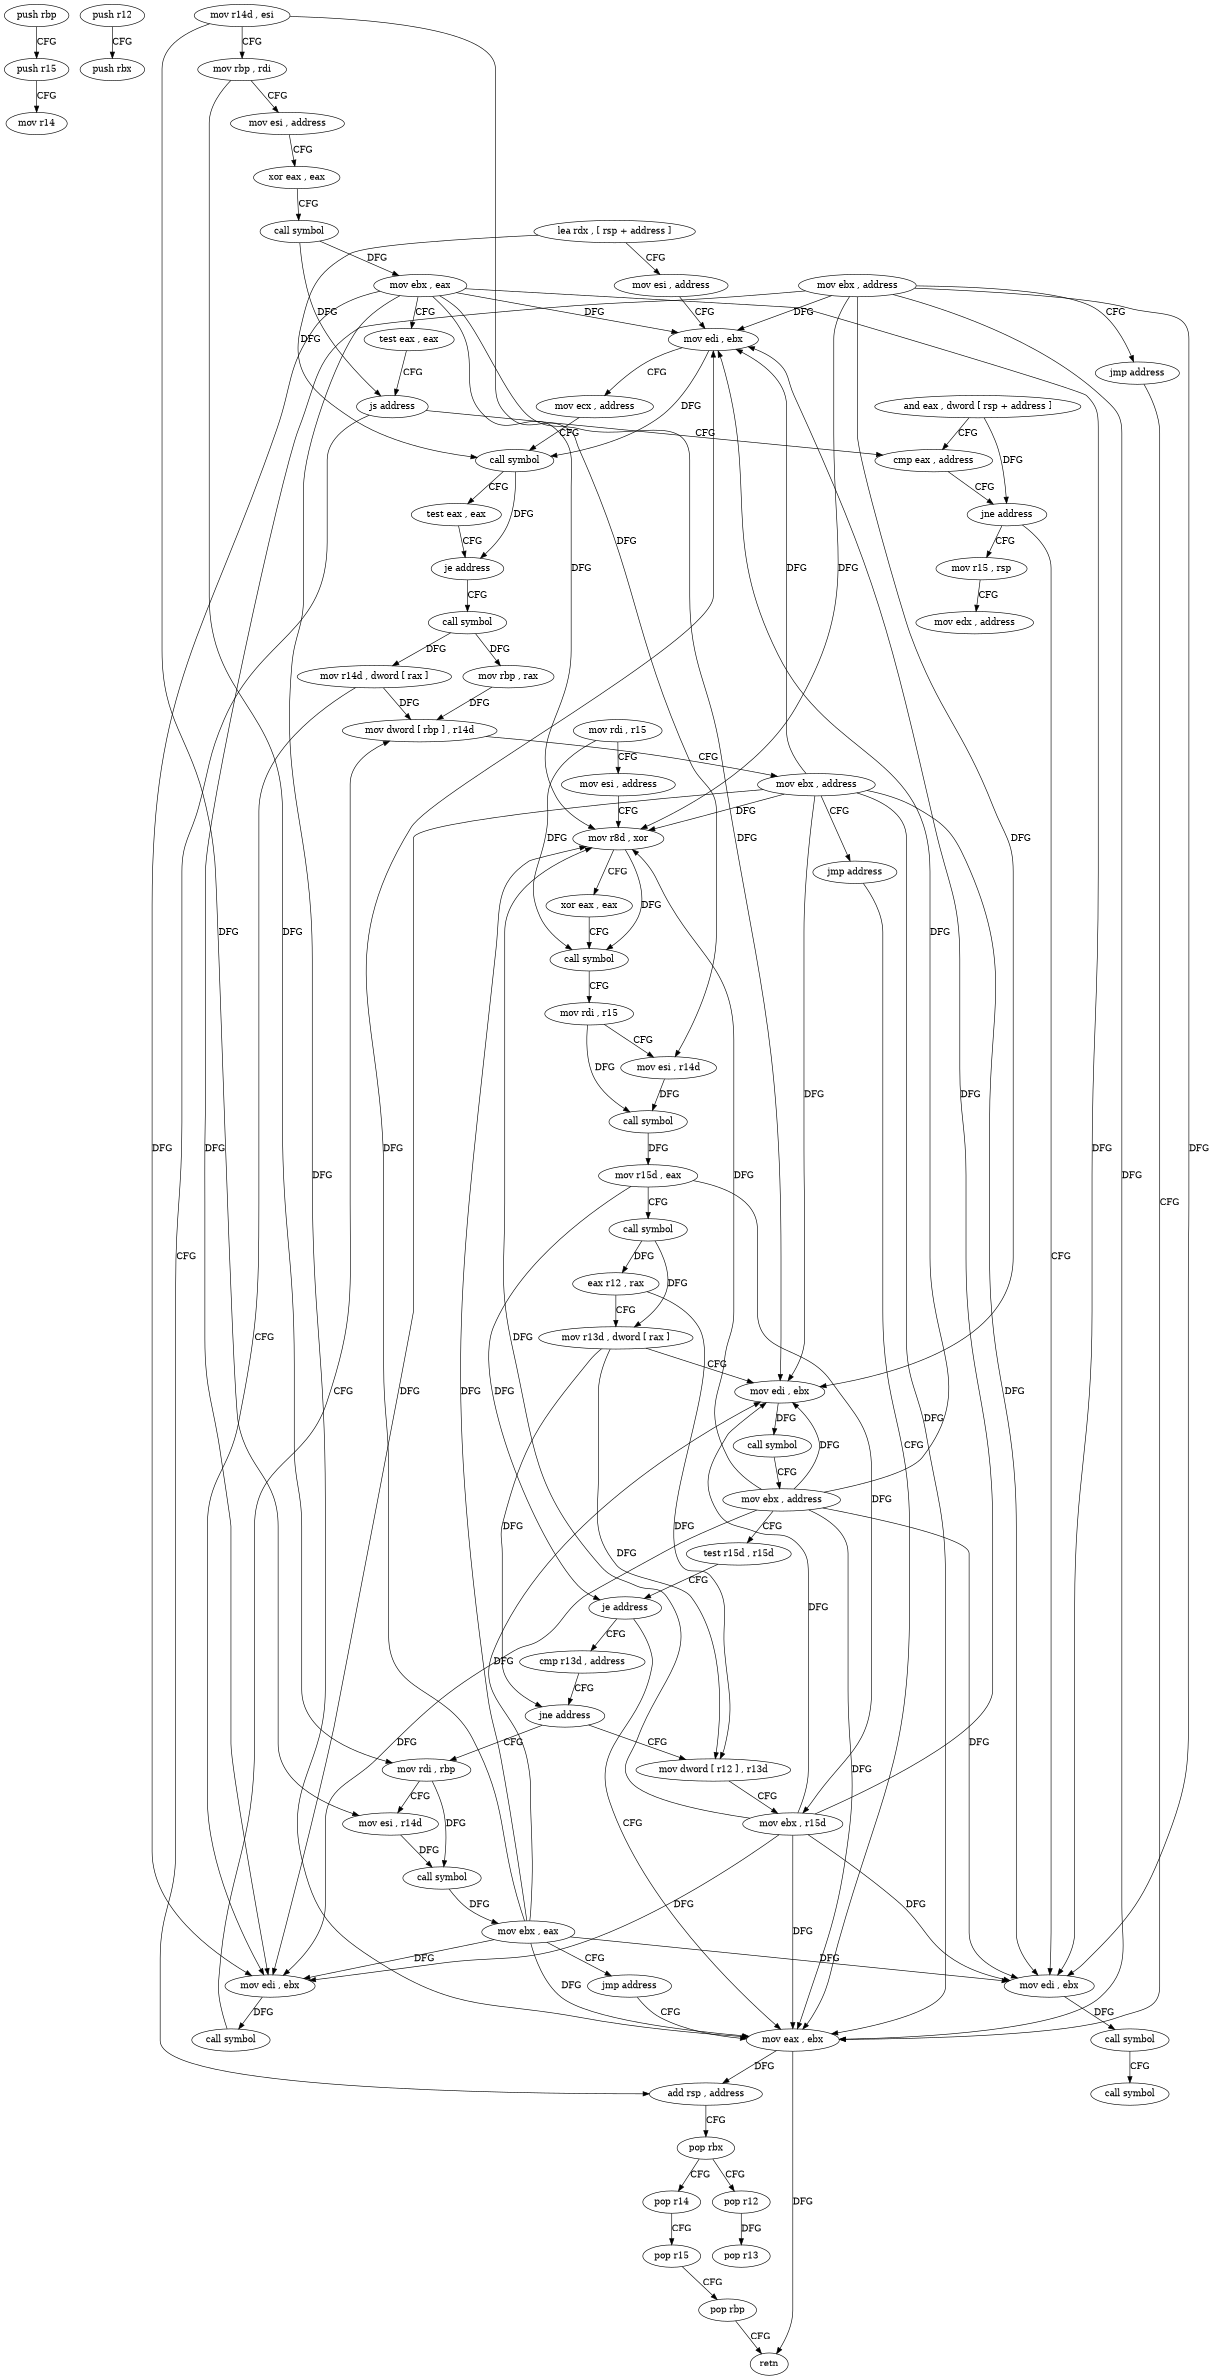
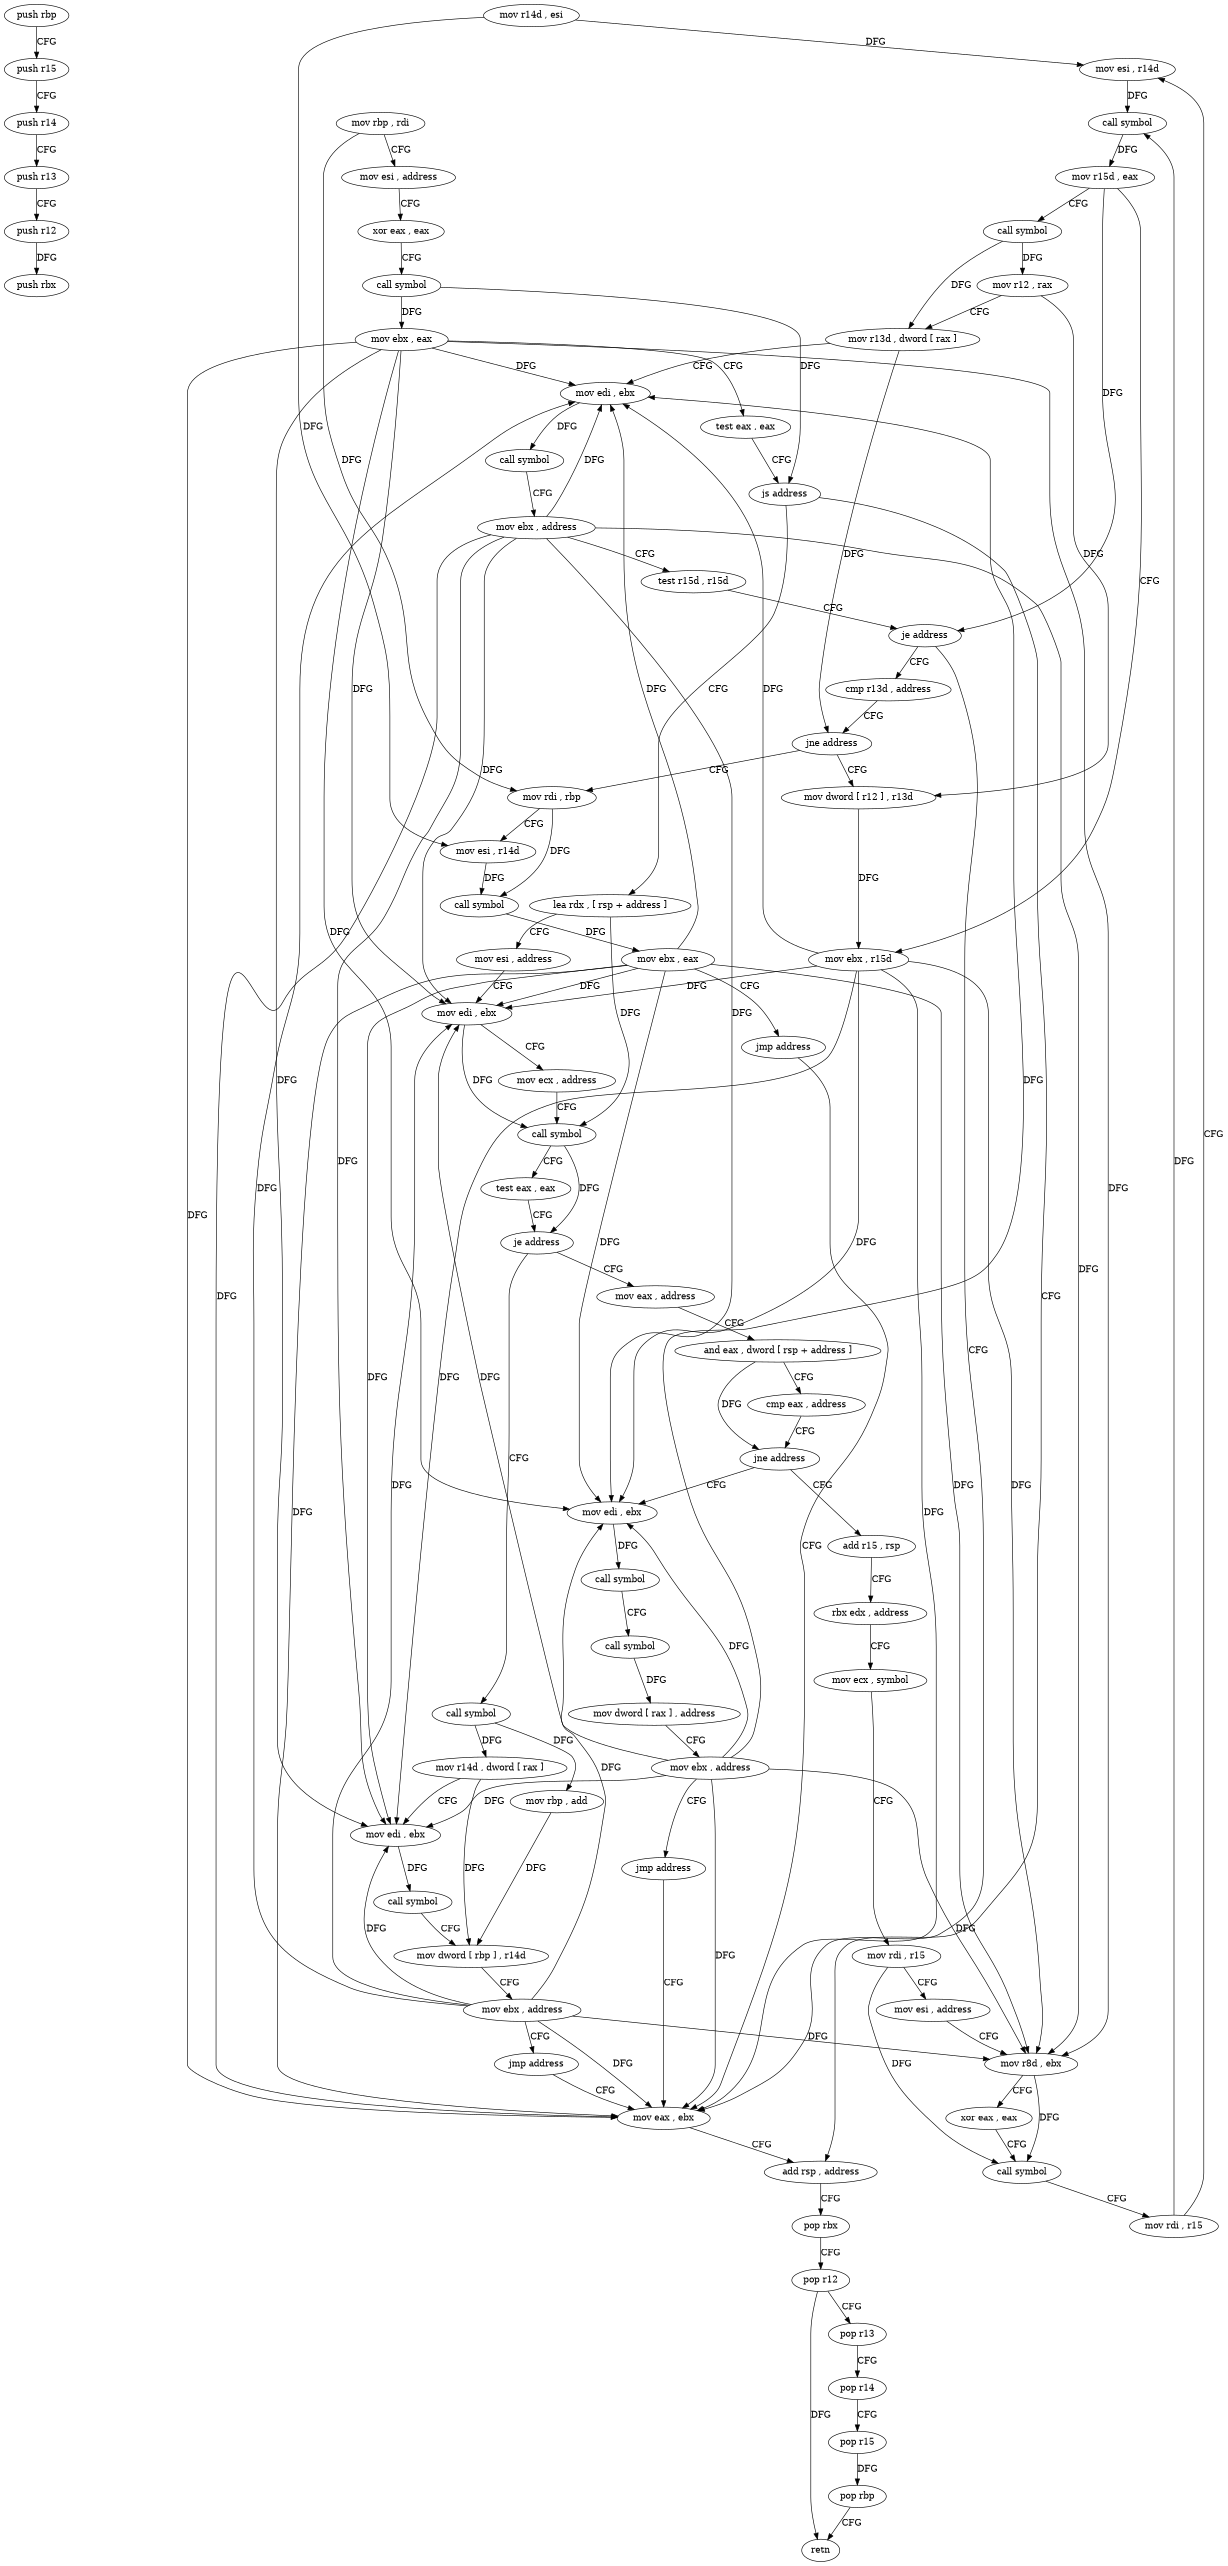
edge "mov r14d , esi" -> "mov rbp , rdi": removed, label "CFG"
edge "push r12" -> "push rbx": label "CFG" -> "DFG"
node "mov r14": label "mov r14" -> "push r14"
node "push r13": added
edge "js address" -> "cmp eax , address": now "js address" -> "lea rdx , [ rsp + address ]"
node "mov r15 , rsp": label "mov r15 , rsp" -> "add r15 , rsp"
node "mov edx , address": label "mov edx , address" -> "rbx edx , address"
node "mov rbp , rax": label "mov rbp , rax" -> "mov rbp , add"
node "mov r8d , xor": label "mov r8d , xor" -> "mov r8d , ebx"
node "eax r12 , rax": label "eax r12 , rax" -> "mov r12 , rax"
node "mov eax , address": added
edge "mov r15d , eax" -> "mov ebx , r15d": label "DFG" -> "CFG"
edge "mov r13d , dword [ rax ]" -> "mov dword [ r12 ] , r13d": removed, label "DFG"
node "mov ecx , symbol": added
node "mov dword [ rax ] , address": added
edge "mov dword [ r12 ] , r13d" -> "mov ebx , r15d": label "CFG" -> "DFG"
edge "mov eax , ebx" -> "add rsp , address": label "DFG" -> "CFG"
edge "pop rbx" -> "pop r14": now "pop r13" -> "pop r14"
edge "mov eax , ebx" -> "retn": now "pop r12" -> "retn"
edge "pop r12" -> "pop r13": label "DFG" -> "CFG"
edge "pop r15" -> "pop rbp": label "CFG" -> "DFG"
